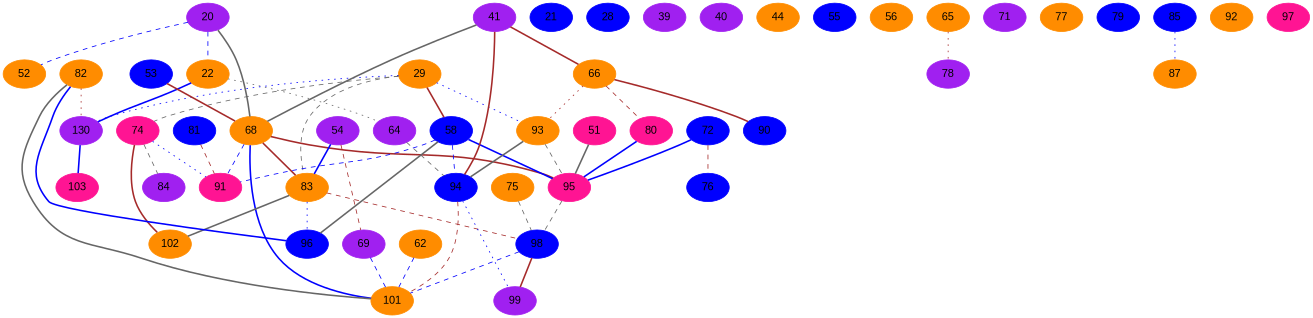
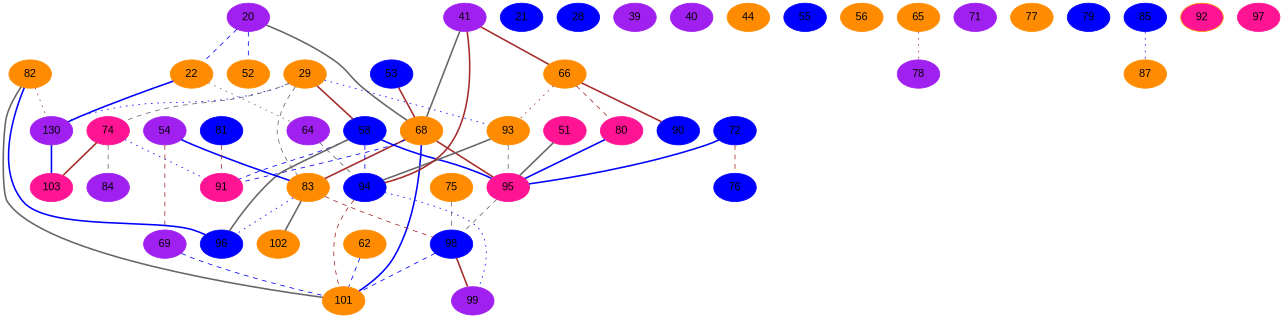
node "92": fillcolor darkorange -> deeppink
edge "74" -- "102": now "74" -- "103"
